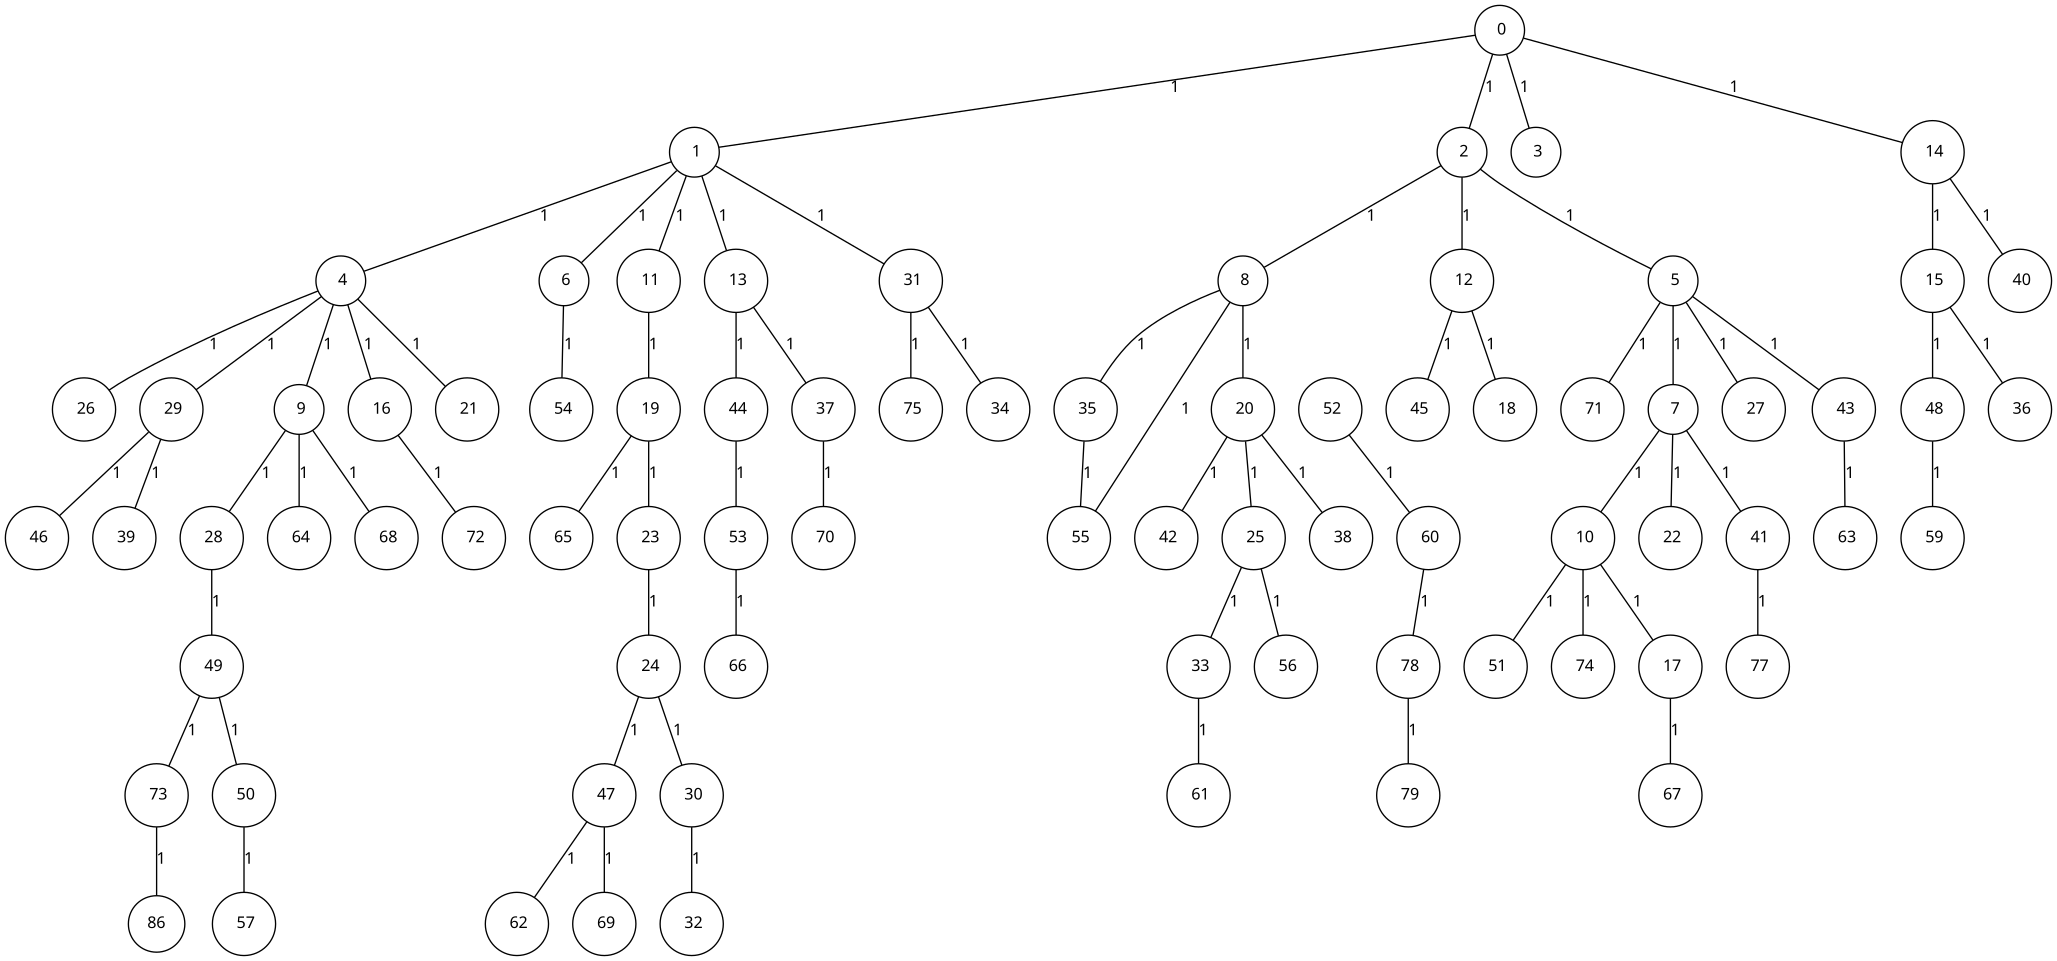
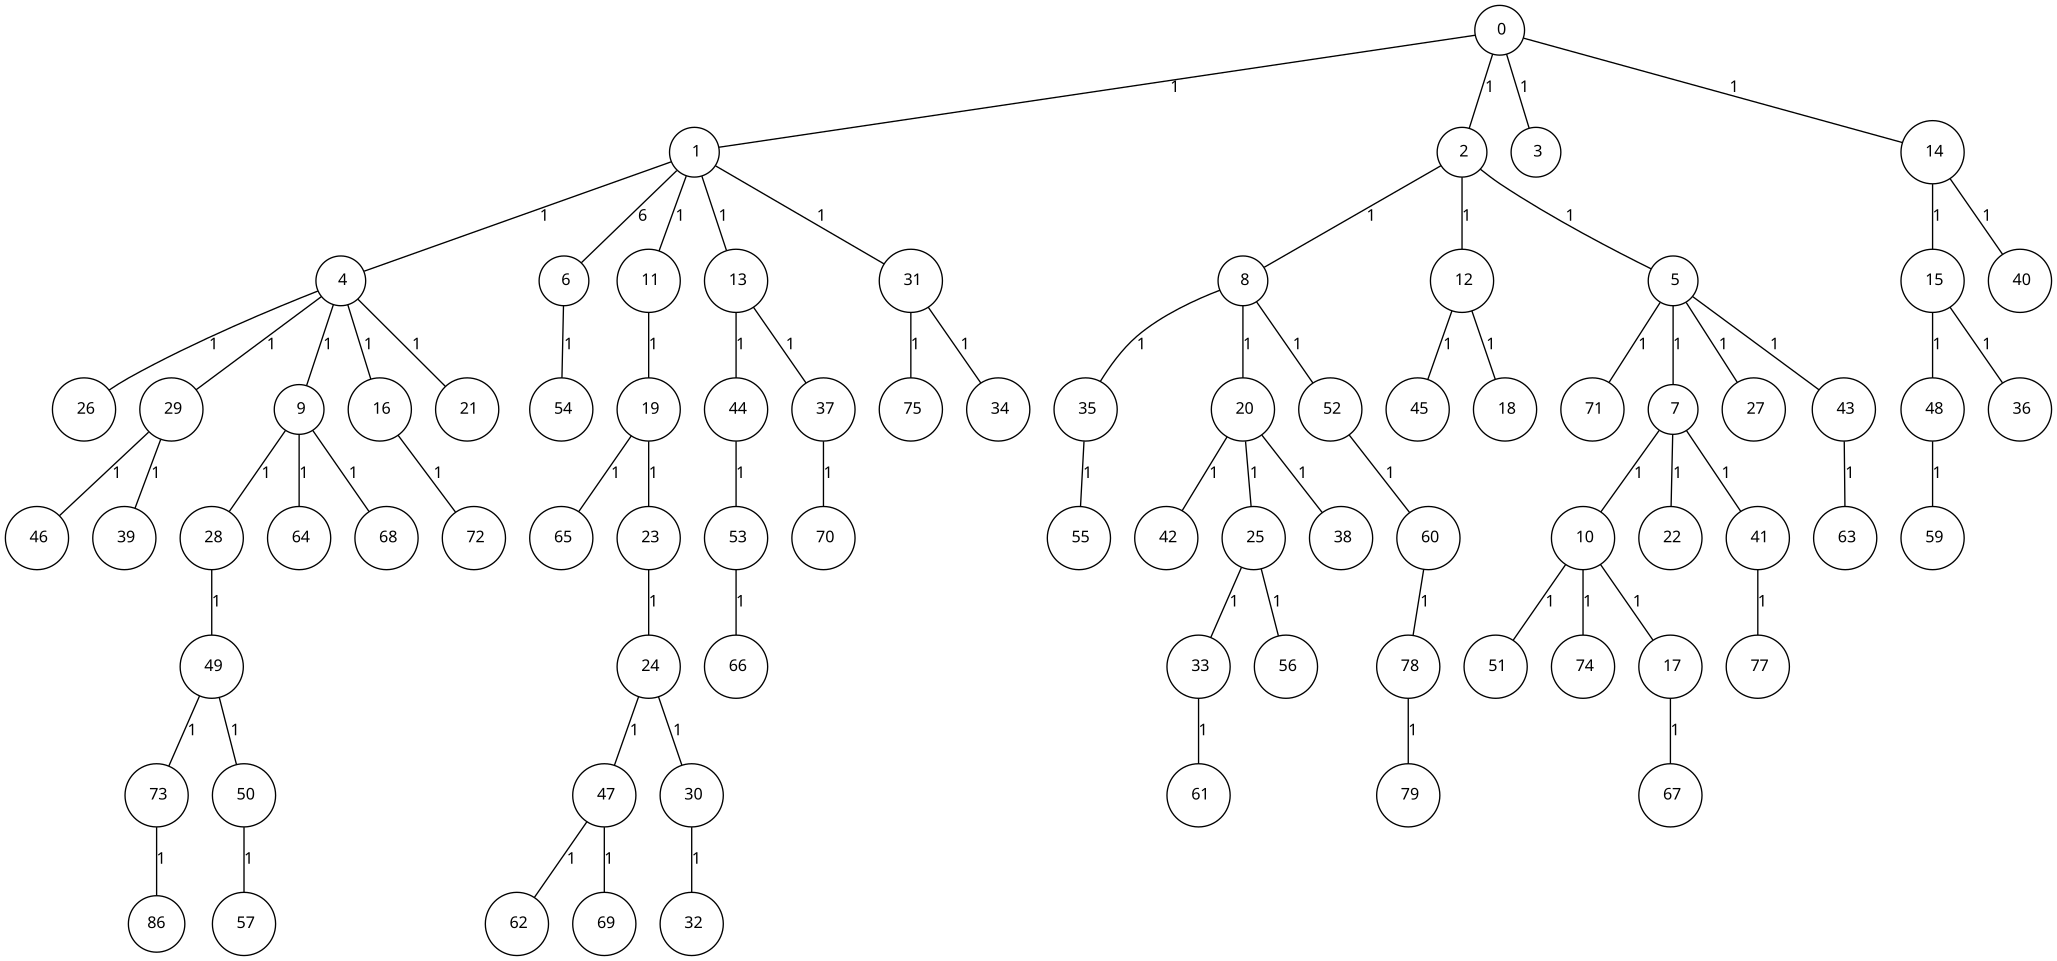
edge "1" -- "6": label "1" -> "6"
edge "8" -- "55": now "8" -- "52"
